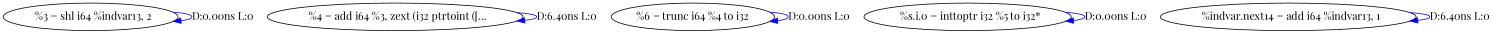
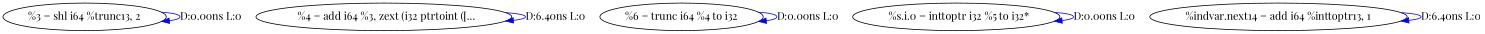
node "%3 = shl i64 %indvar13, 2": label "%3 = shl i64 %indvar13, 2" -> "%3 = shl i64 %trunc13, 2"
node "%indvar.next14 = add i64 %indvar13, 1": label "%indvar.next14 = add i64 %indvar13, 1" -> "%indvar.next14 = add i64 %inttoptr13, 1"
